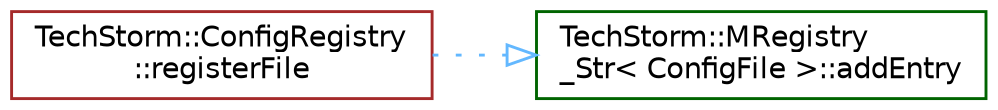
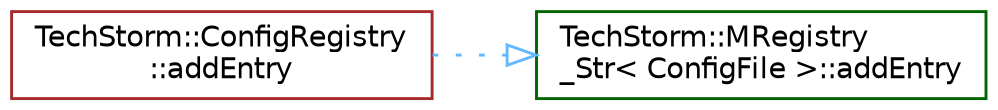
node "TechStorm::ConfigRegistry ::registerFile": label "TechStorm::ConfigRegistry ::registerFile" -> "TechStorm::ConfigRegistry ::addEntry"
